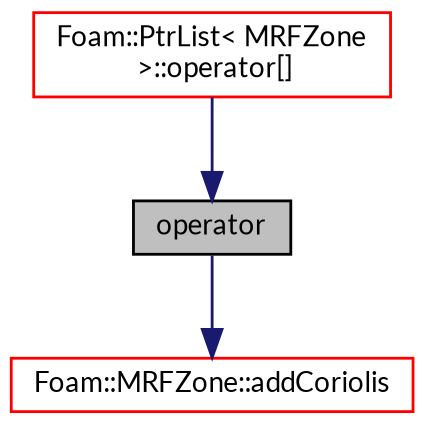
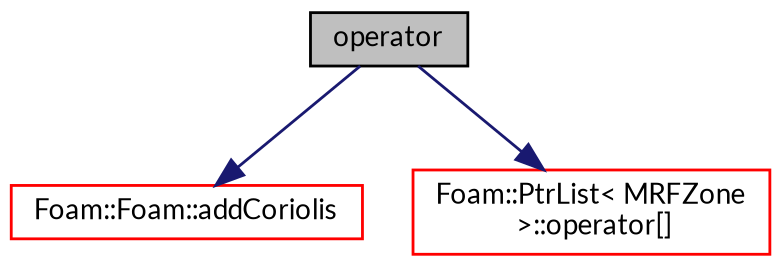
edge "Foam::PtrList< MRFZone >::operator[]" -> "operator": reversed
node "Foam::MRFZone::addCoriolis": label "Foam::MRFZone::addCoriolis" -> "Foam::Foam::addCoriolis"
